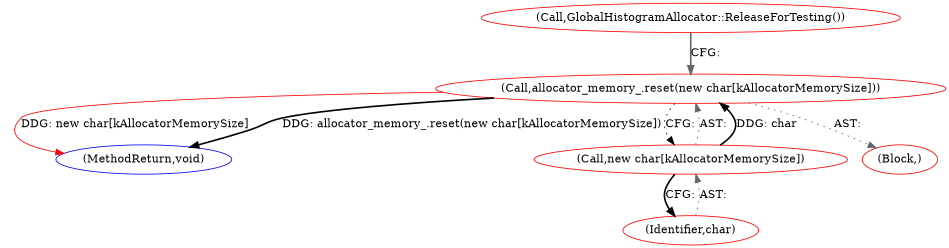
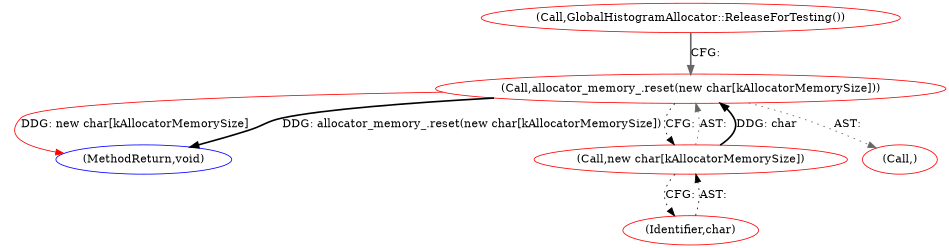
node "(Block,)": label "(Block,)" -> "(Call,)"
edge "(Call,new char[kAllocatorMemorySize])" -> "(Identifier,char)": style bold -> dotted
edge "(Identifier,char)" -> "(Call,new char[kAllocatorMemorySize])": color gray40 -> black
